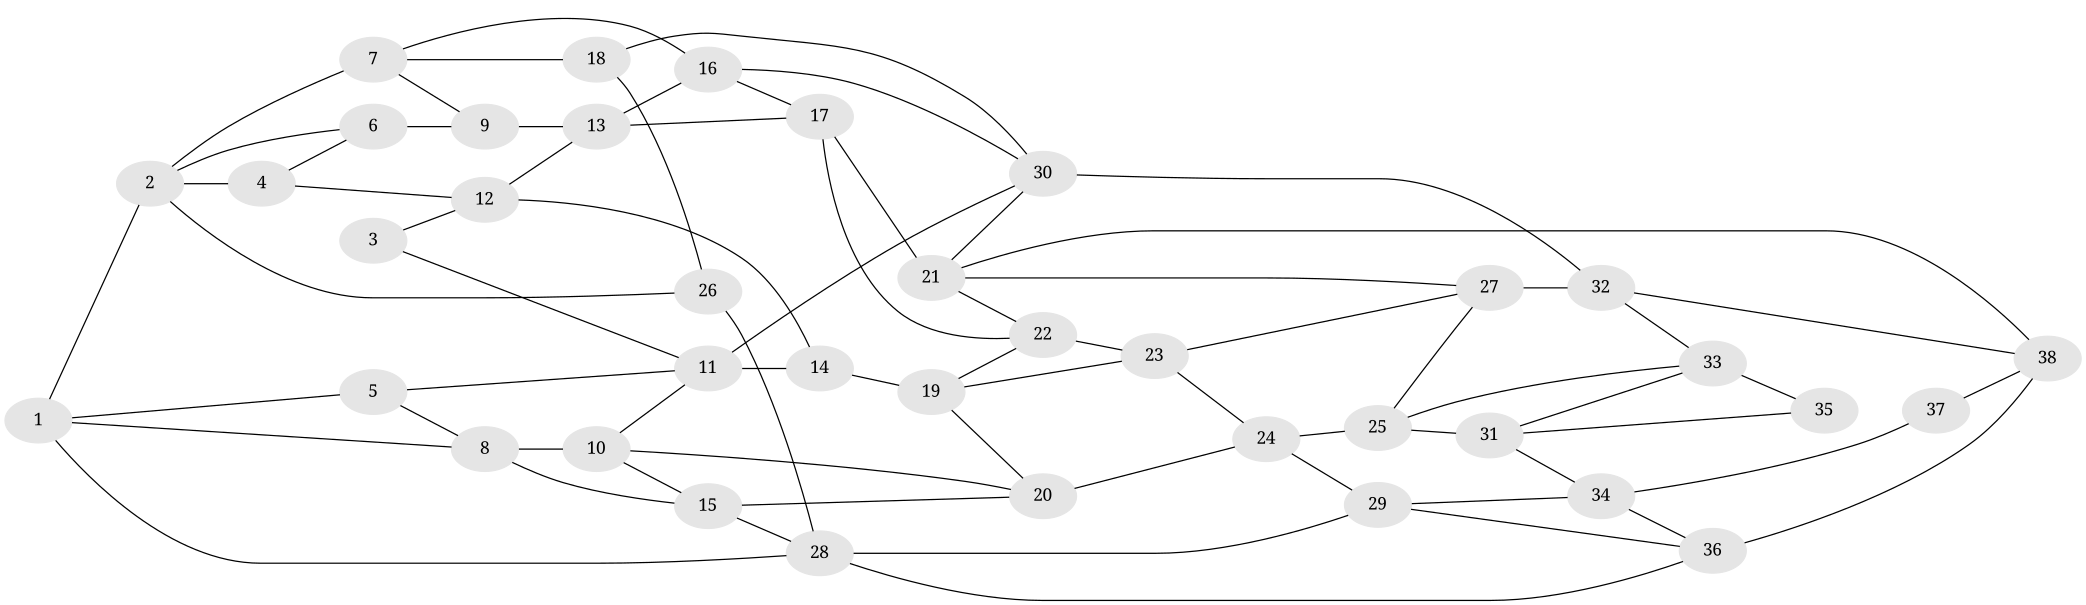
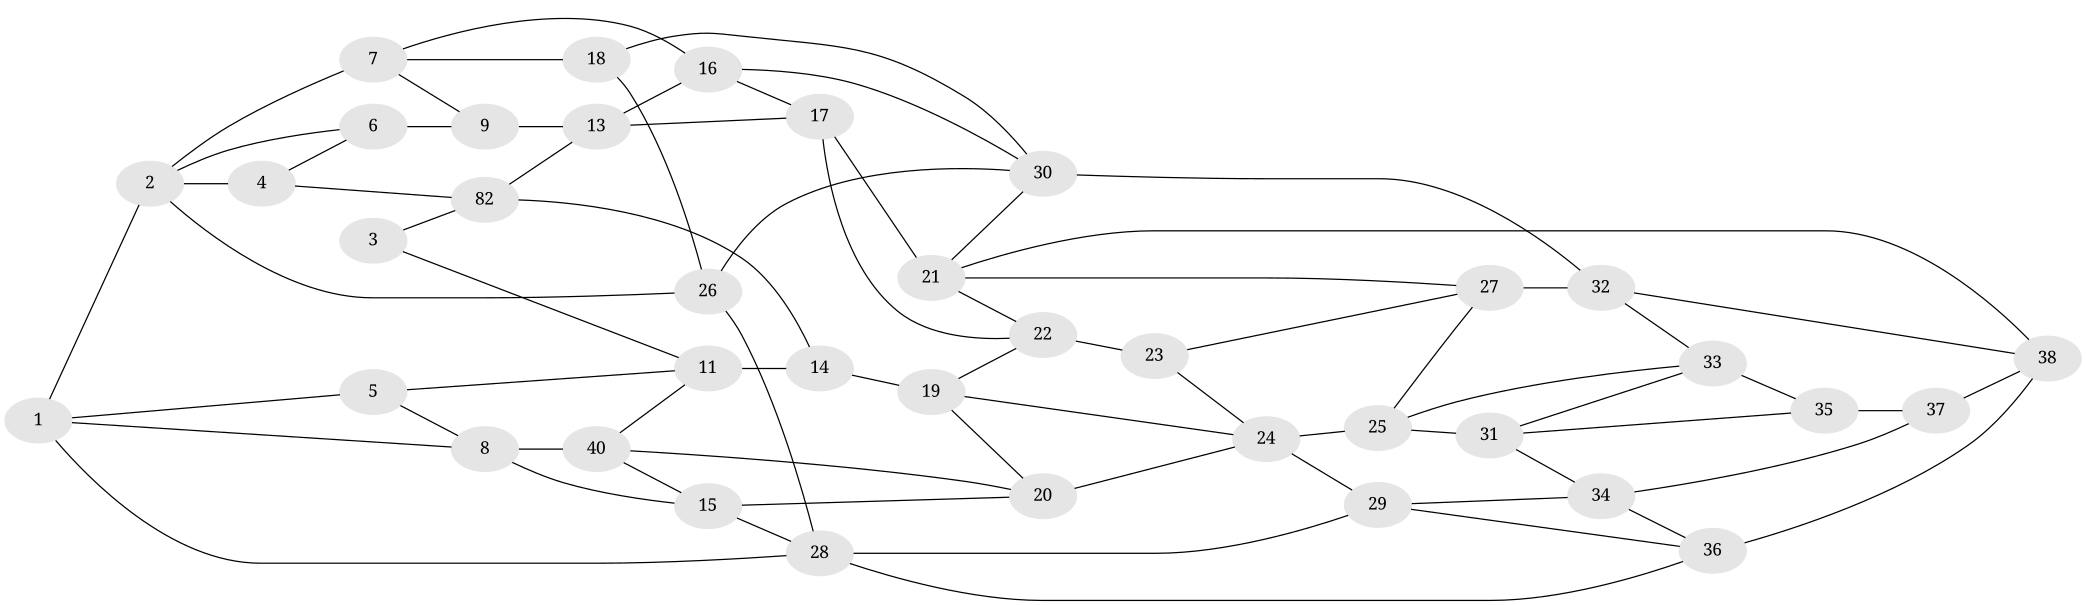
node "12": label "12" -> "82"
edge "30" -- "11": now "30" -- "26"
edge "23" -- "19": now "24" -- "19"
edge "35" -- "37": added
node "10": label "10" -> "40"
